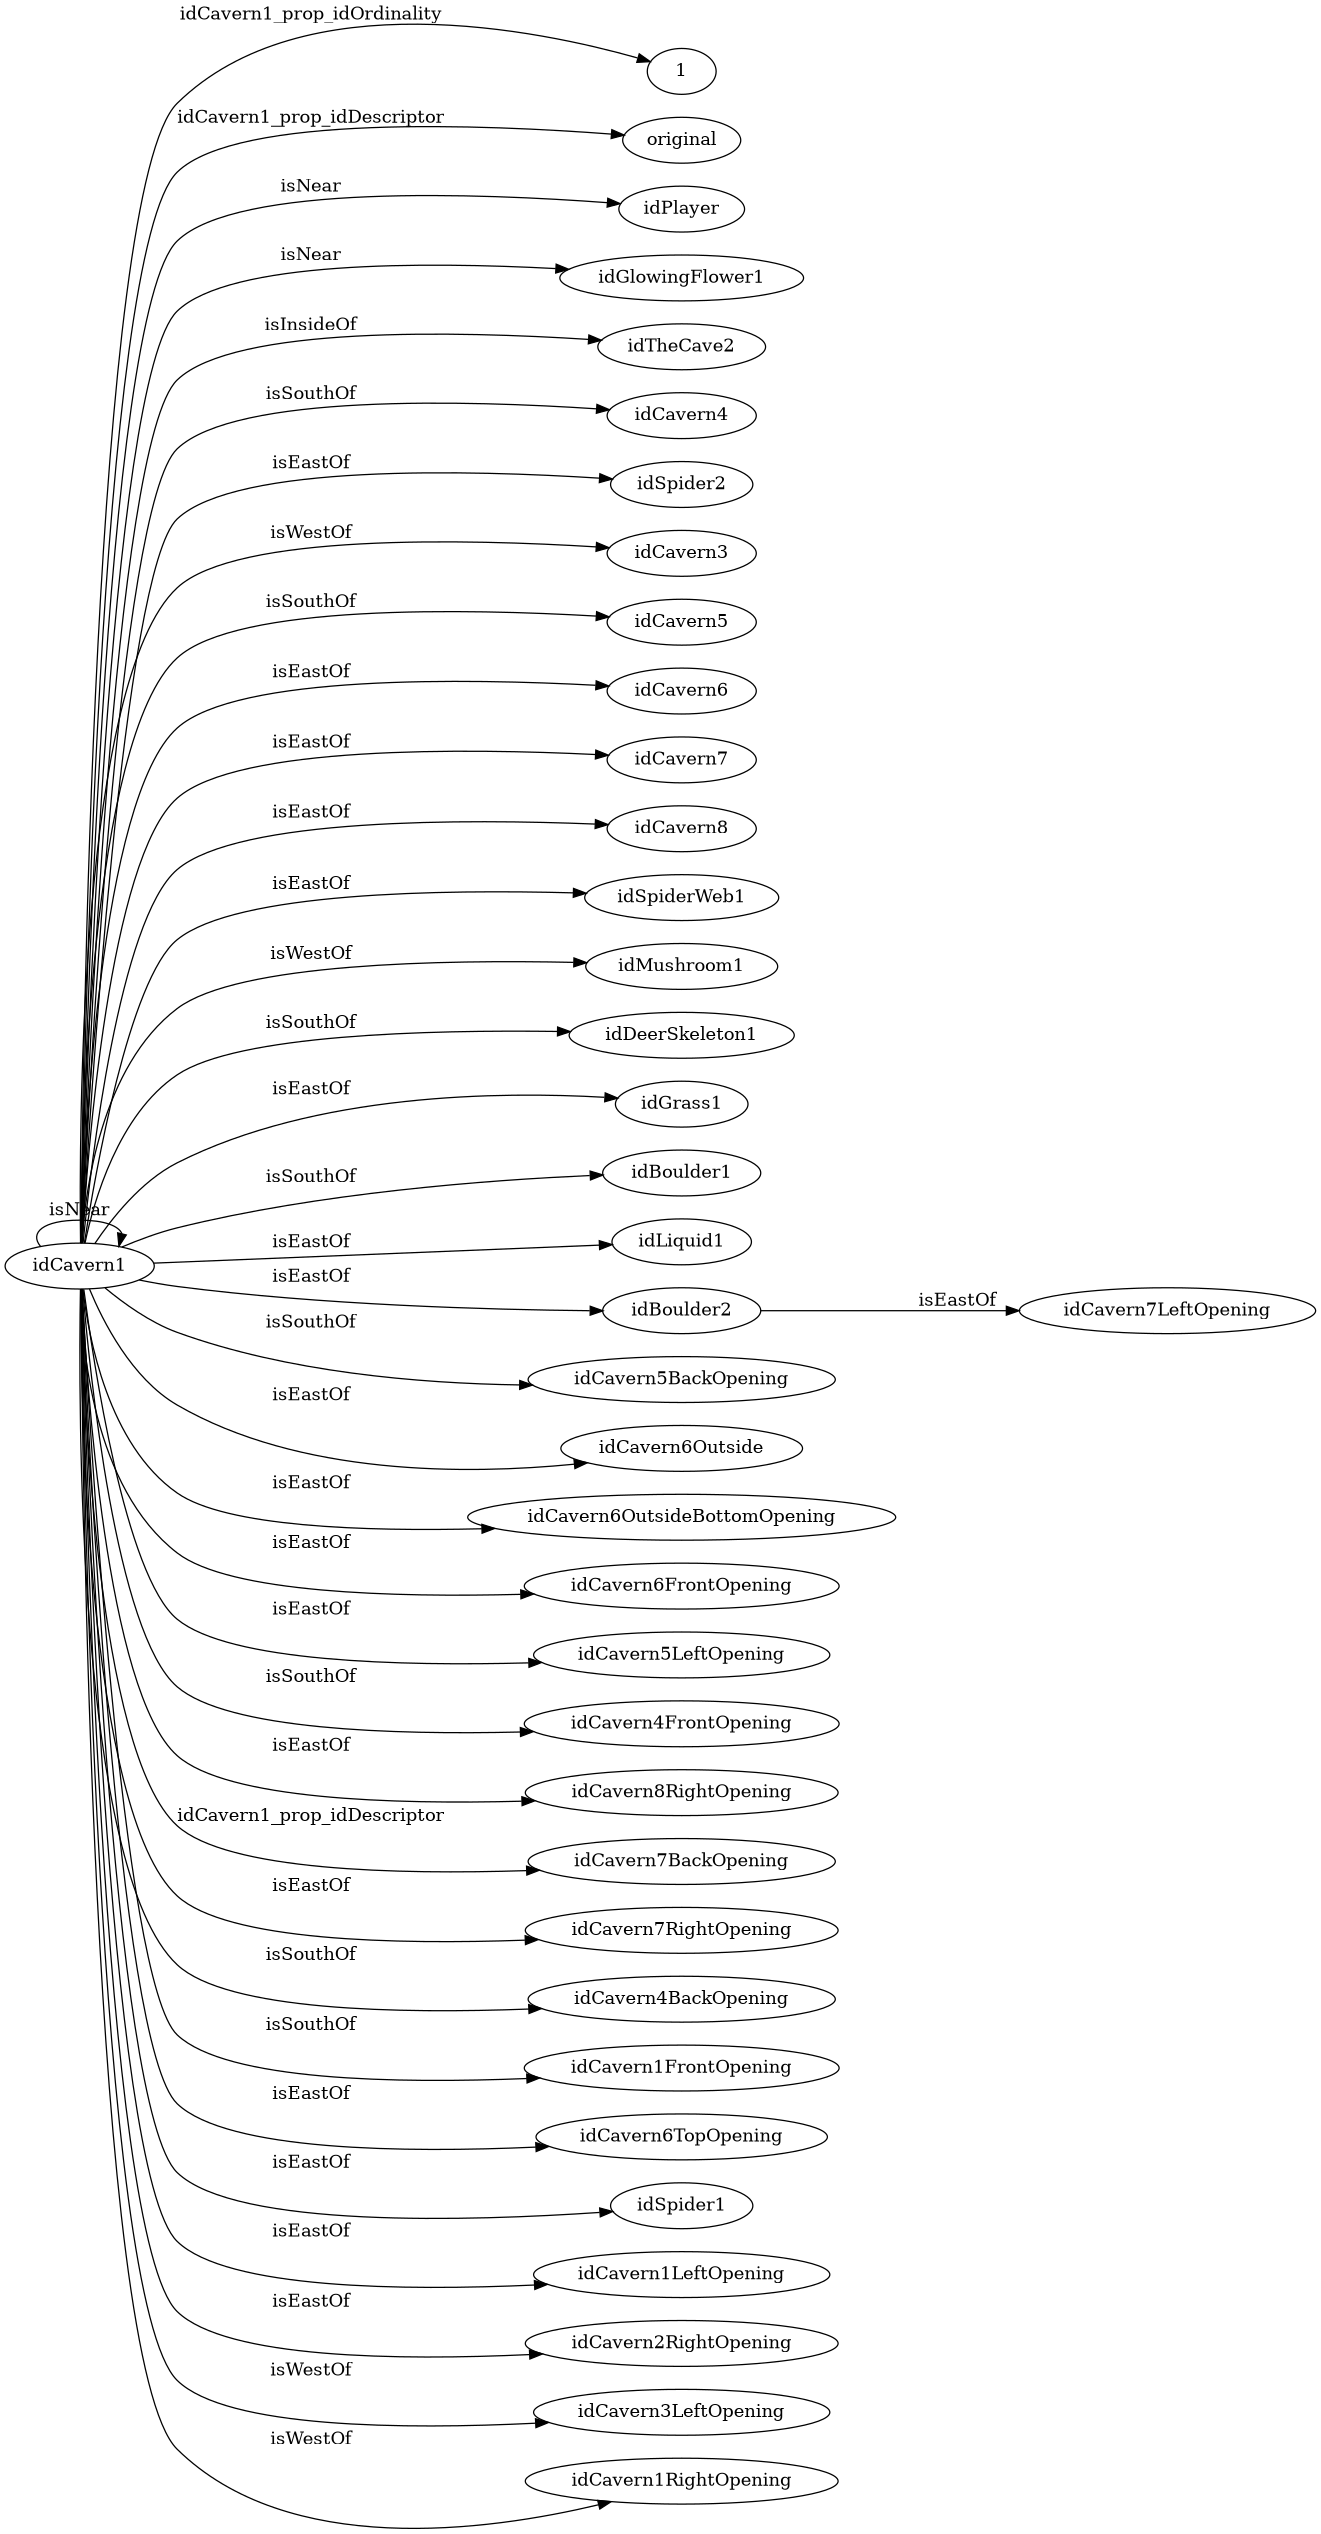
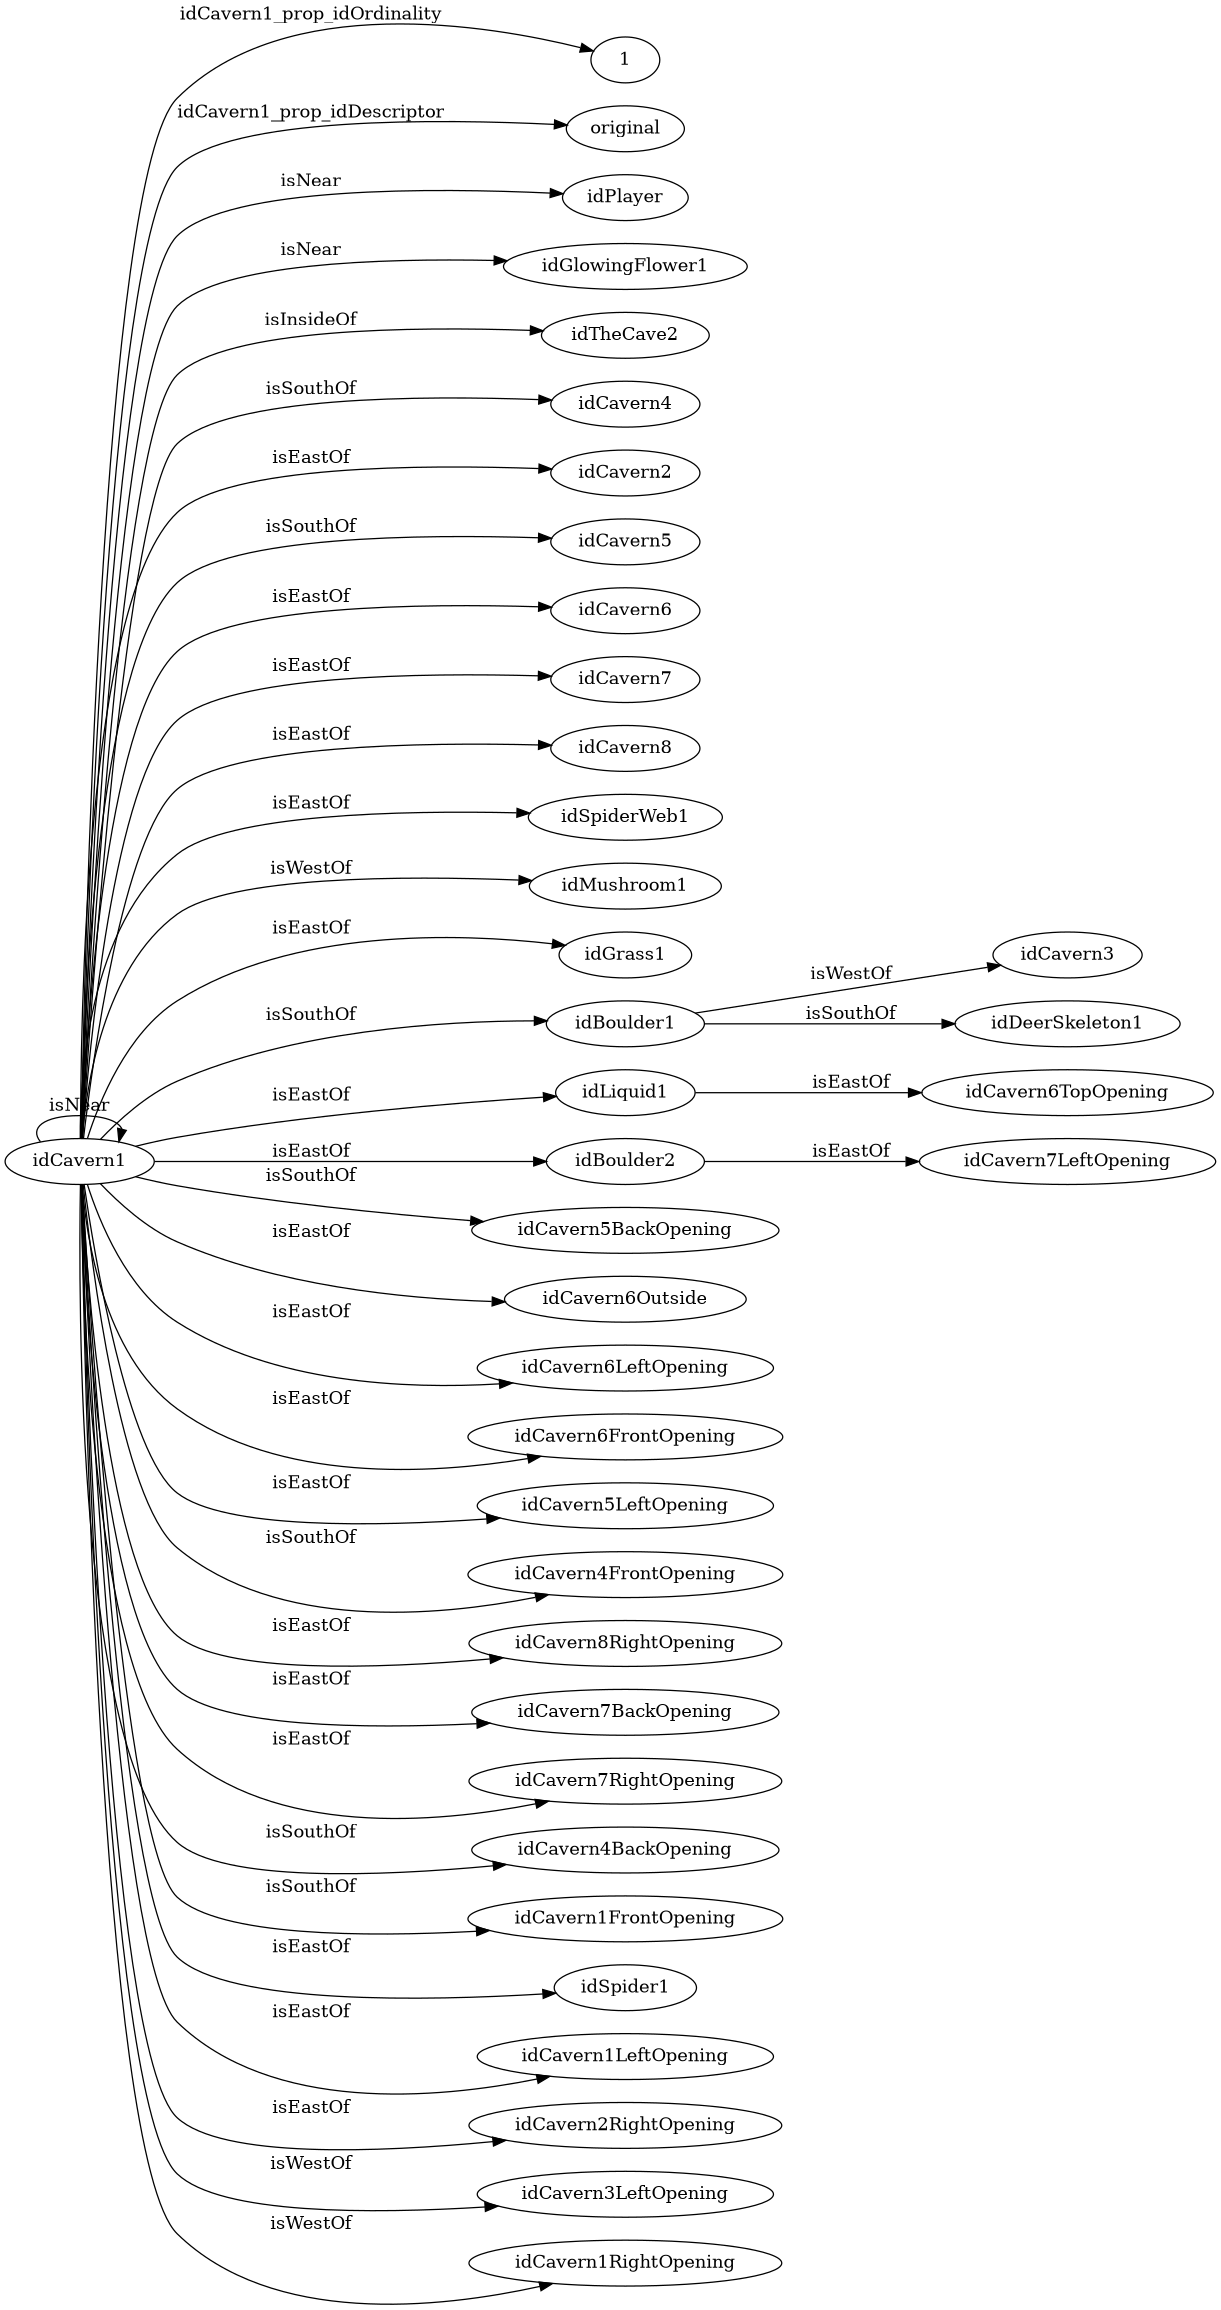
node "idSpider2": label "idSpider2" -> "idCavern2"
edge "idCavern1" -> "idCavern3": now "idBoulder1" -> "idCavern3"
edge "idCavern1" -> "idDeerSkeleton1": now "idBoulder1" -> "idDeerSkeleton1"
node "idCavern6OutsideBottomOpening": label "idCavern6OutsideBottomOpening" -> "idCavern6LeftOpening"
edge "idCavern1" -> "idCavern7BackOpening": label "idCavern1_prop_idDescriptor" -> "isEastOf"
edge "idCavern1" -> "idCavern6TopOpening": now "idLiquid1" -> "idCavern6TopOpening"
